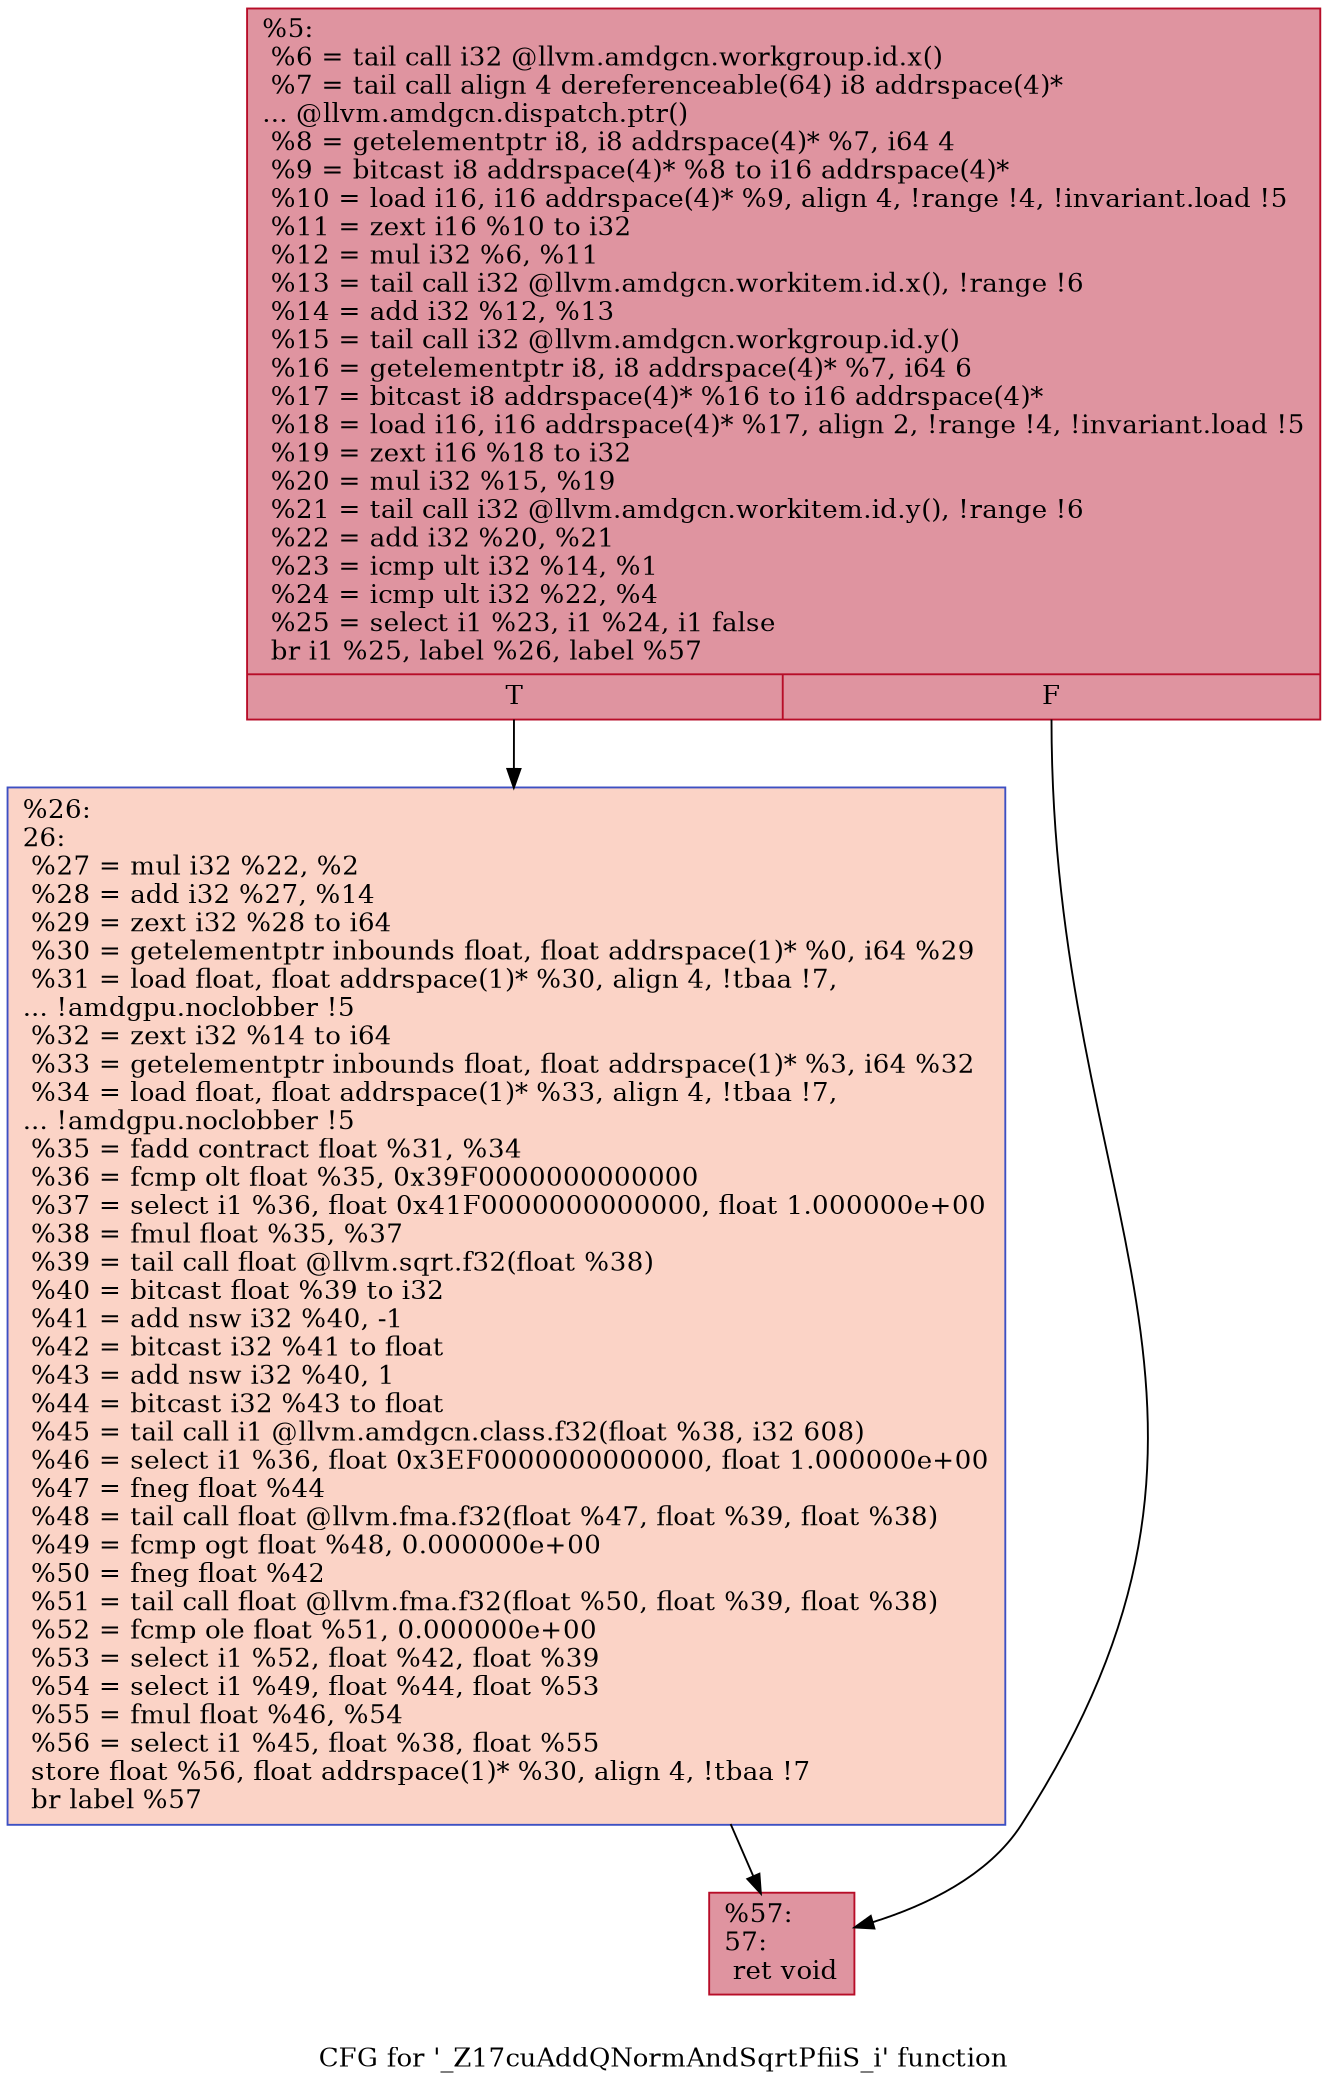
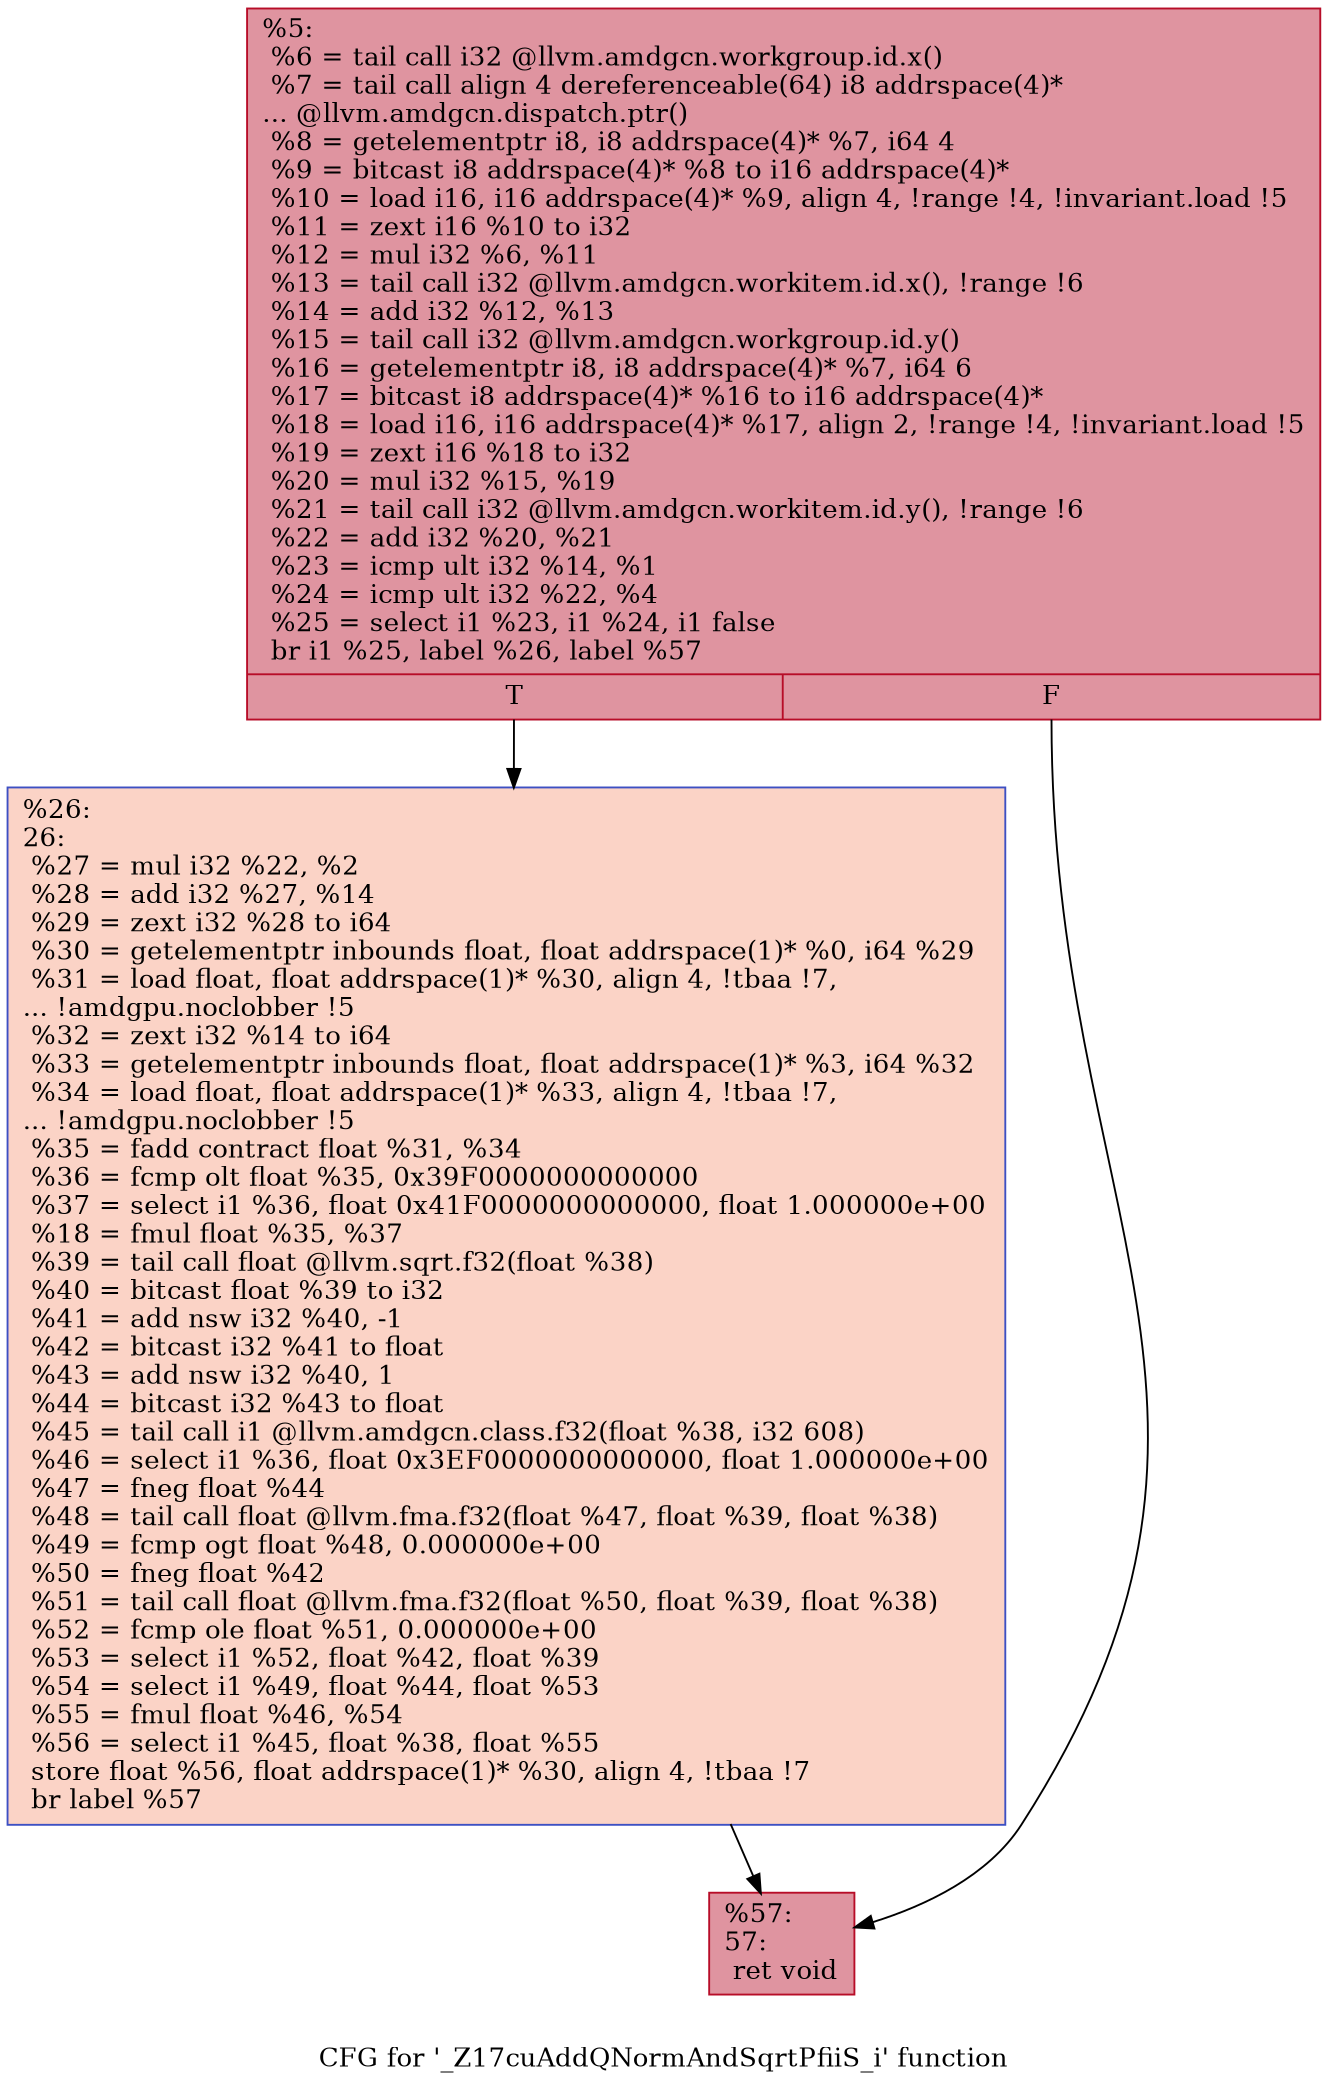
node "%26:": text "%38 = fmul float %35, %37" -> "%18 = fmul float %35, %37"
